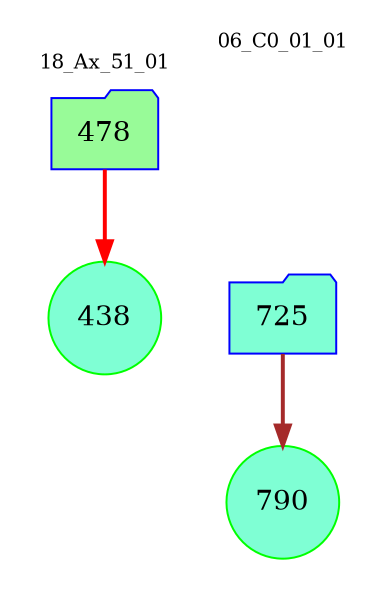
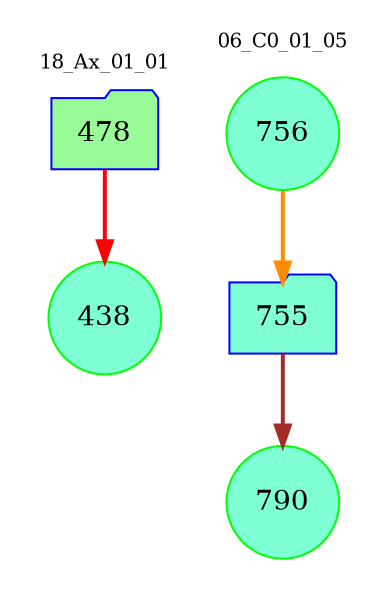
cluster "06_C0_01_01": label "06_C0_01_01" -> "06_C0_01_05"
cluster "18_Ax_51_01": label "18_Ax_51_01" -> "18_Ax_01_01"
node "756": added
node "725": label "725" -> "755"
